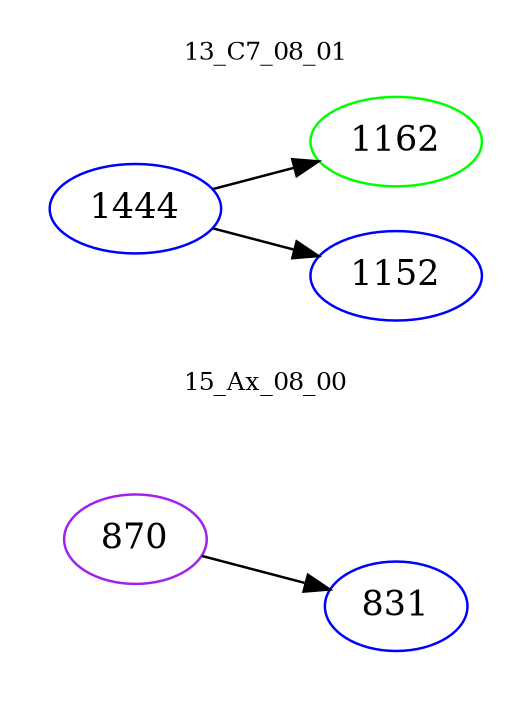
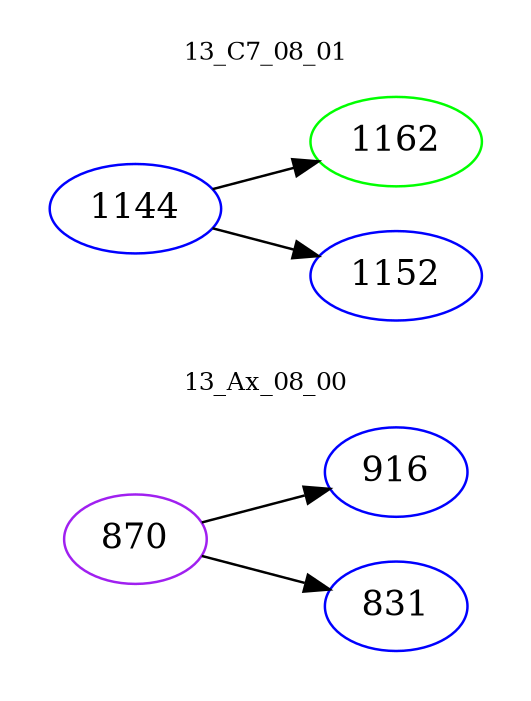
node "1444": label "1444" -> "1144"
cluster "15_Ax_08_00": label "15_Ax_08_00" -> "13_Ax_08_00"
node "916": added
